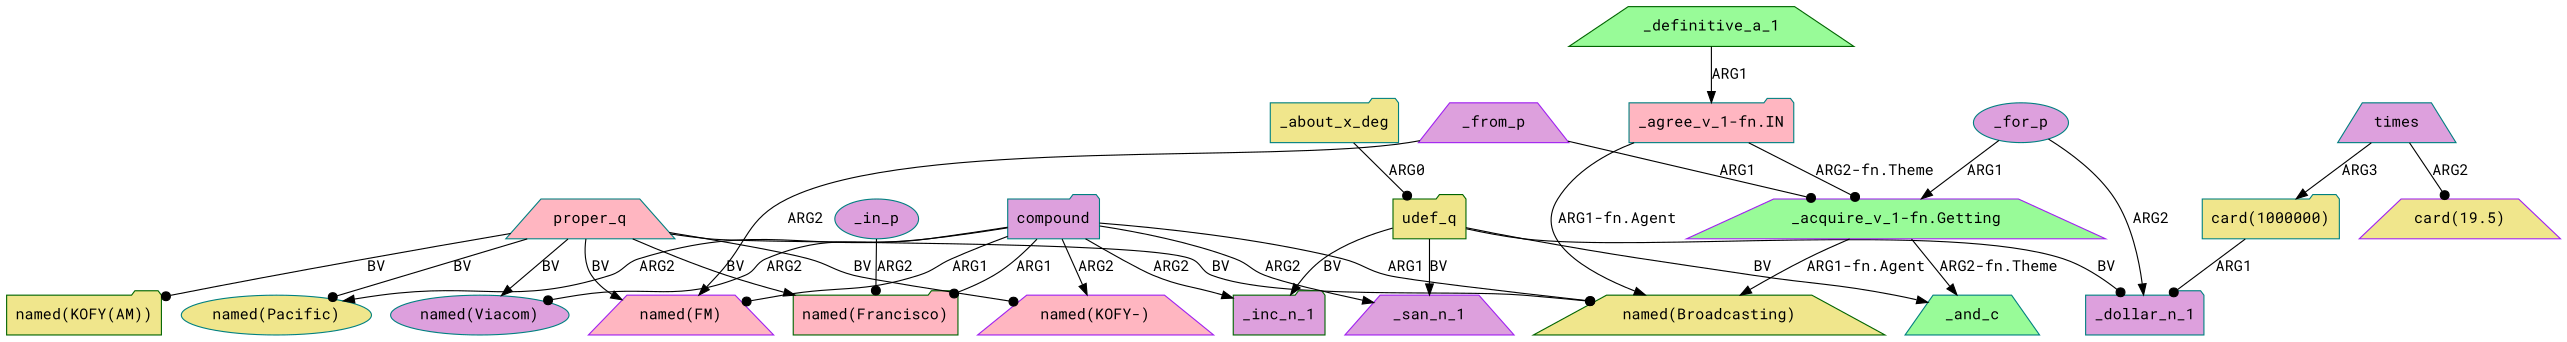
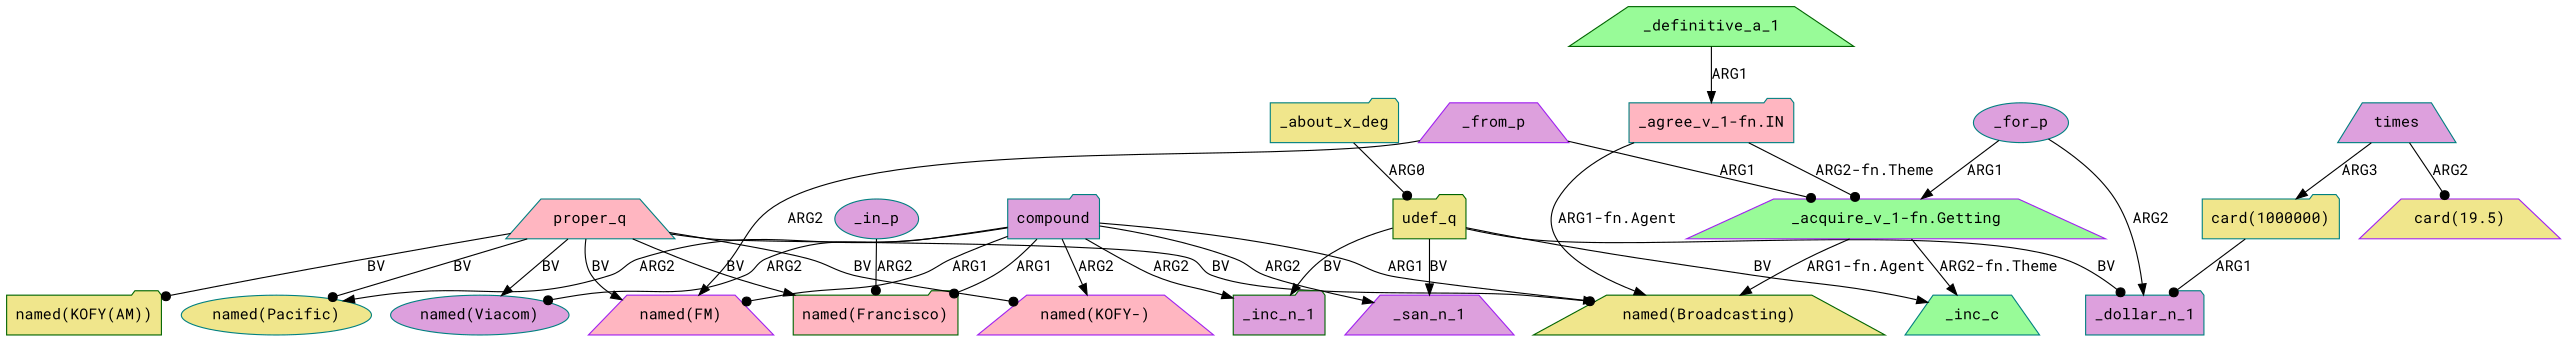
edge "compound" -> "named(Broadcasting)": arrowhead dot -> normal
node "_and_c": label "_and_c" -> "_inc_c"
